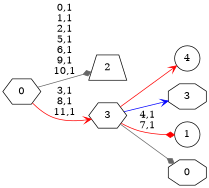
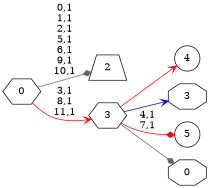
node "1": label "1" -> "5"
